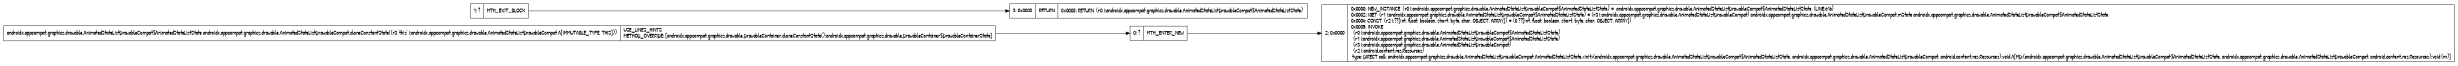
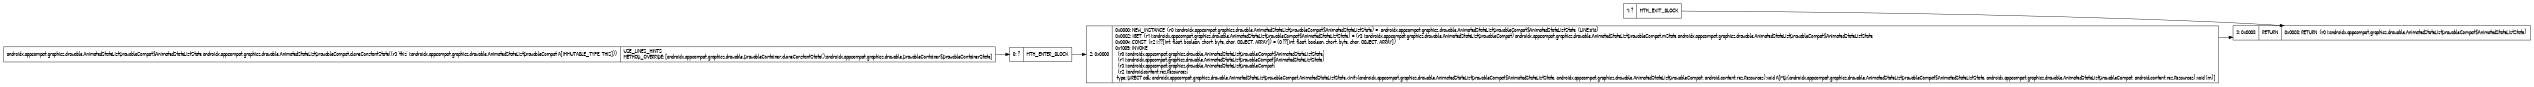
node "2: 0x0000": text "0x0005: INVOKE" -> "0x1005: INVOKE"
node "0: ?": text "MTH_ENTER_NEW" -> "MTH_ENTER_BLOCK"
edge "2: 0x0000" -> "3: 0x0008": added
